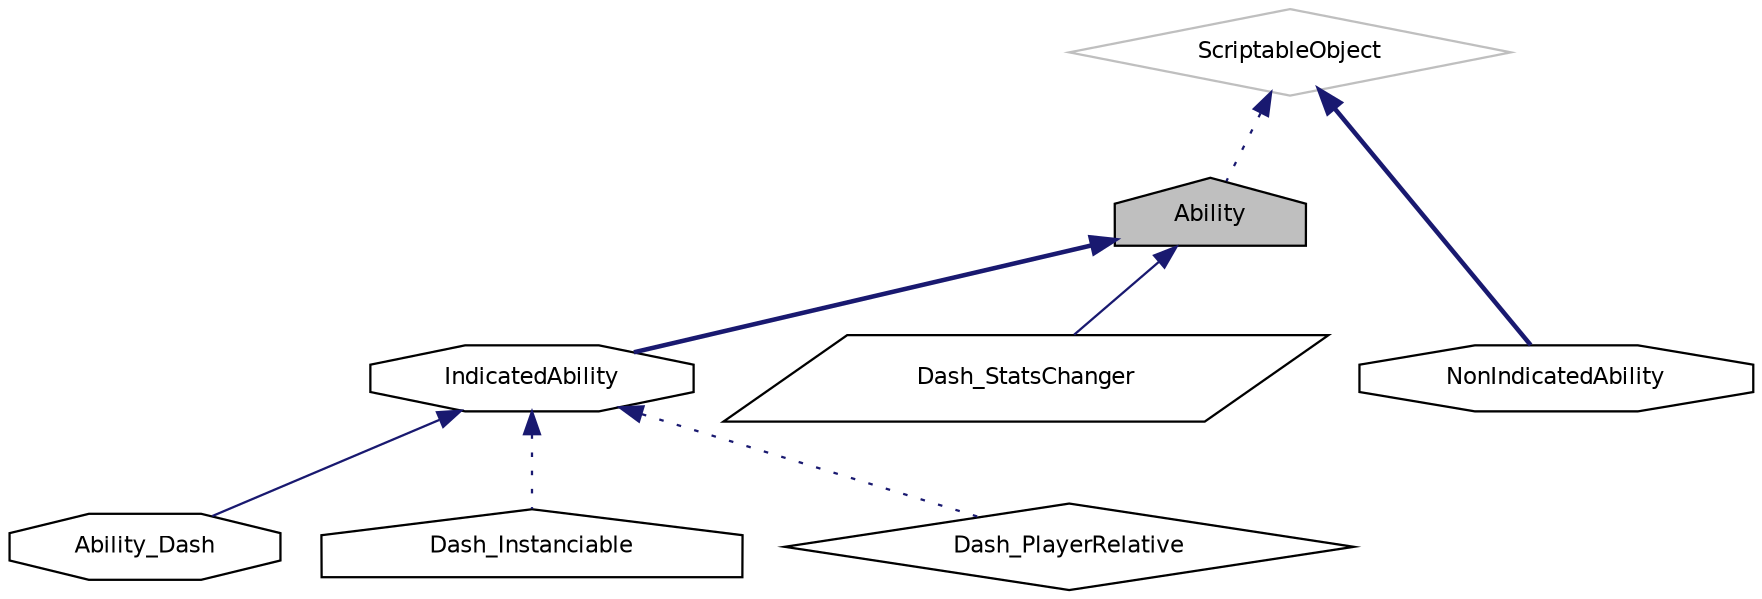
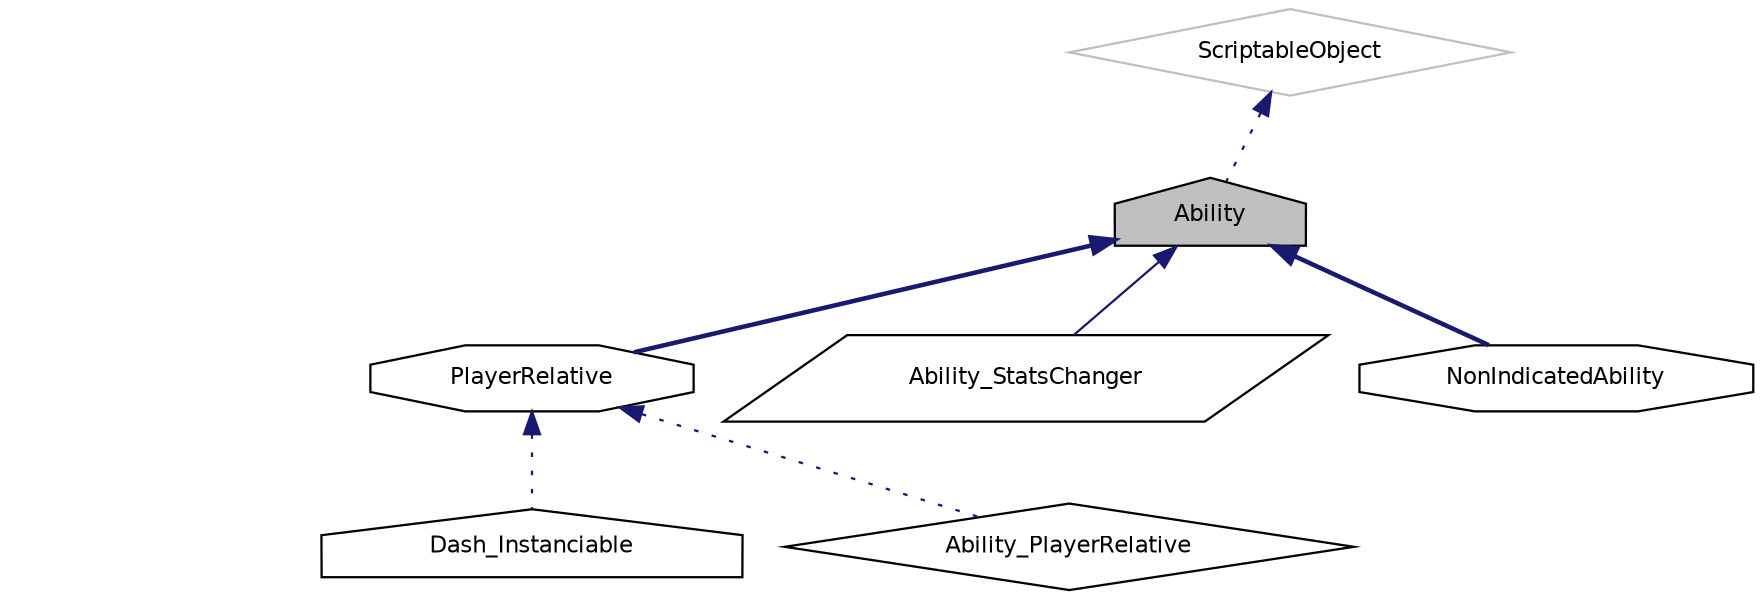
edge "NonIndicatedAbility" -> "ScriptableObject": now "NonIndicatedAbility" -> "Ability"
node "IndicatedAbility": label "IndicatedAbility" -> "PlayerRelative"
node "Dash_StatsChanger": label "Dash_StatsChanger" -> "Ability_StatsChanger"
node "Ability_Dash": removed
node "Dash_PlayerRelative": label "Dash_PlayerRelative" -> "Ability_PlayerRelative"
